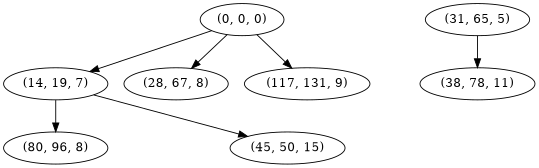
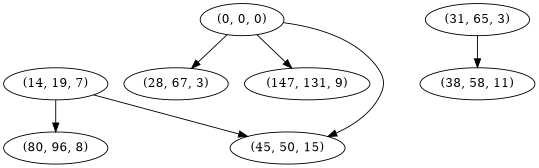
node "(31, 65, 5)": label "(31, 65, 5)" -> "(31, 65, 3)"
edge "(0, 0, 0)" -> "(14, 19, 7)": now "(0, 0, 0)" -> "(45, 50, 15)"
node "(28, 67, 8)": label "(28, 67, 8)" -> "(28, 67, 3)"
node "(117, 131, 9)": label "(117, 131, 9)" -> "(147, 131, 9)"
node "(38, 78, 11)": label "(38, 78, 11)" -> "(38, 58, 11)"
